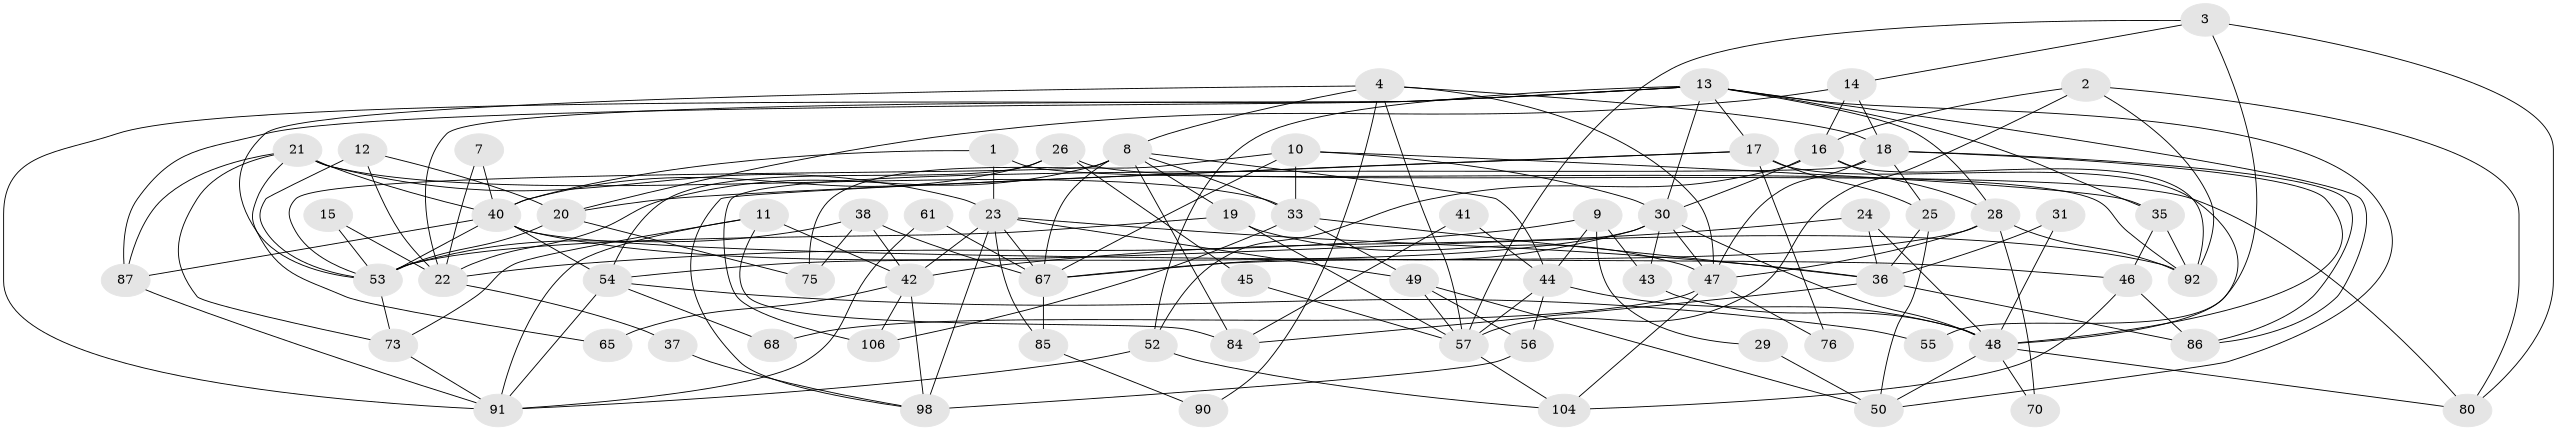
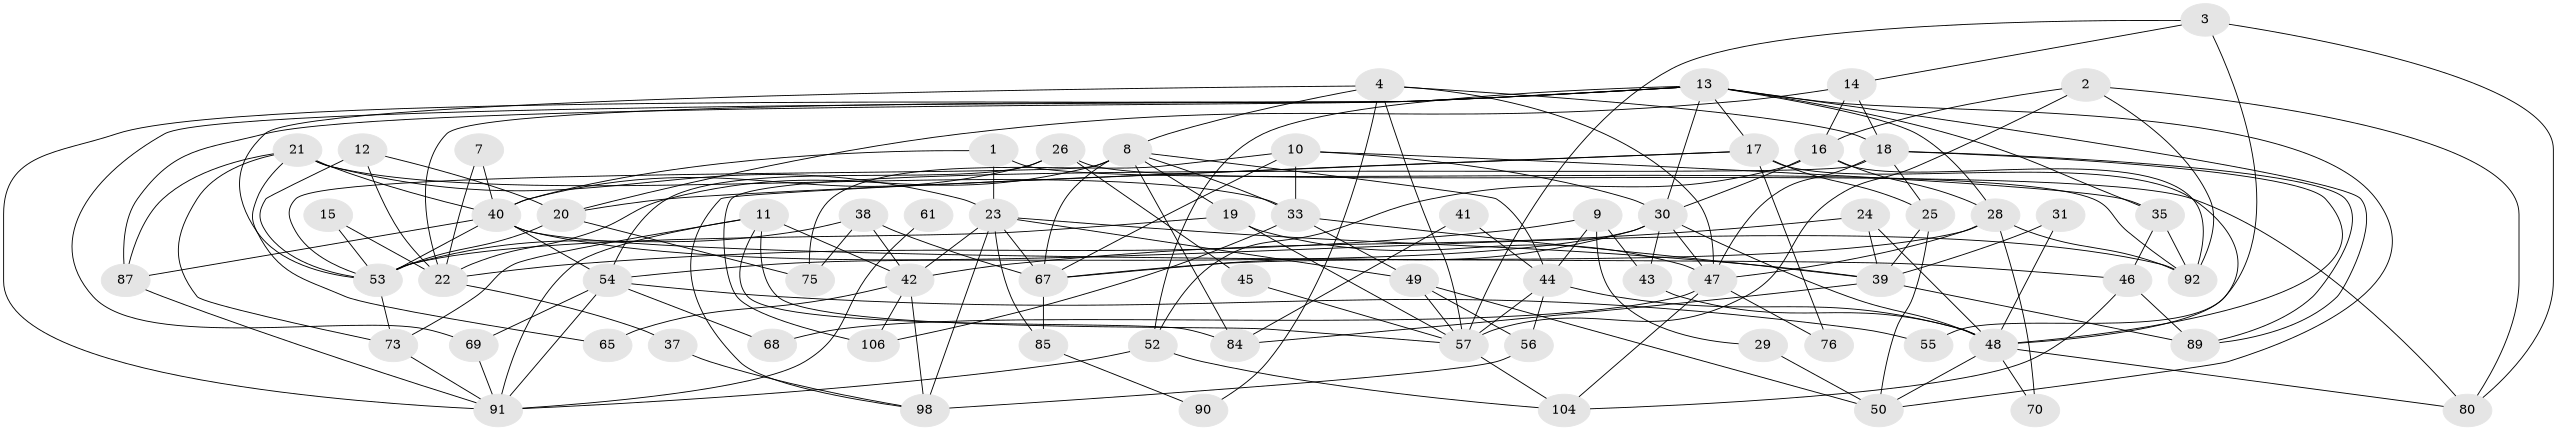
edge "61" -- "67": removed
node "36": label "36" -> "39"
edge "11" -- "57": added
node "69": added
node "86": label "86" -> "89"
